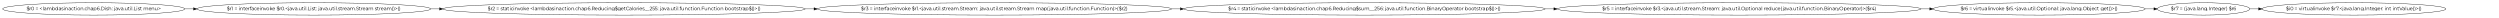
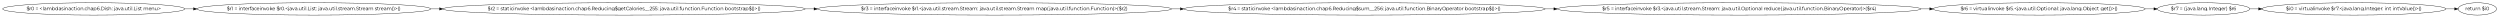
node "return $i0": added
